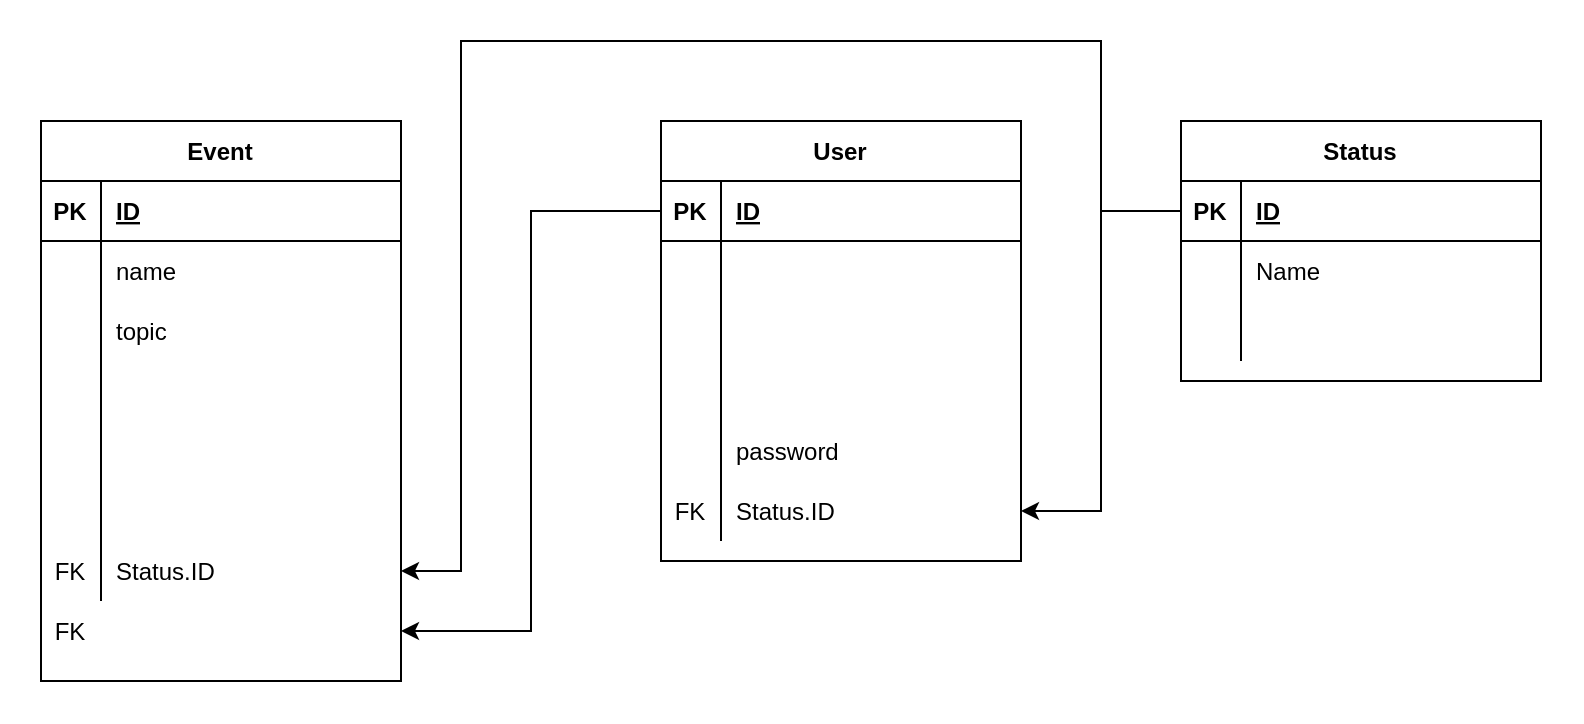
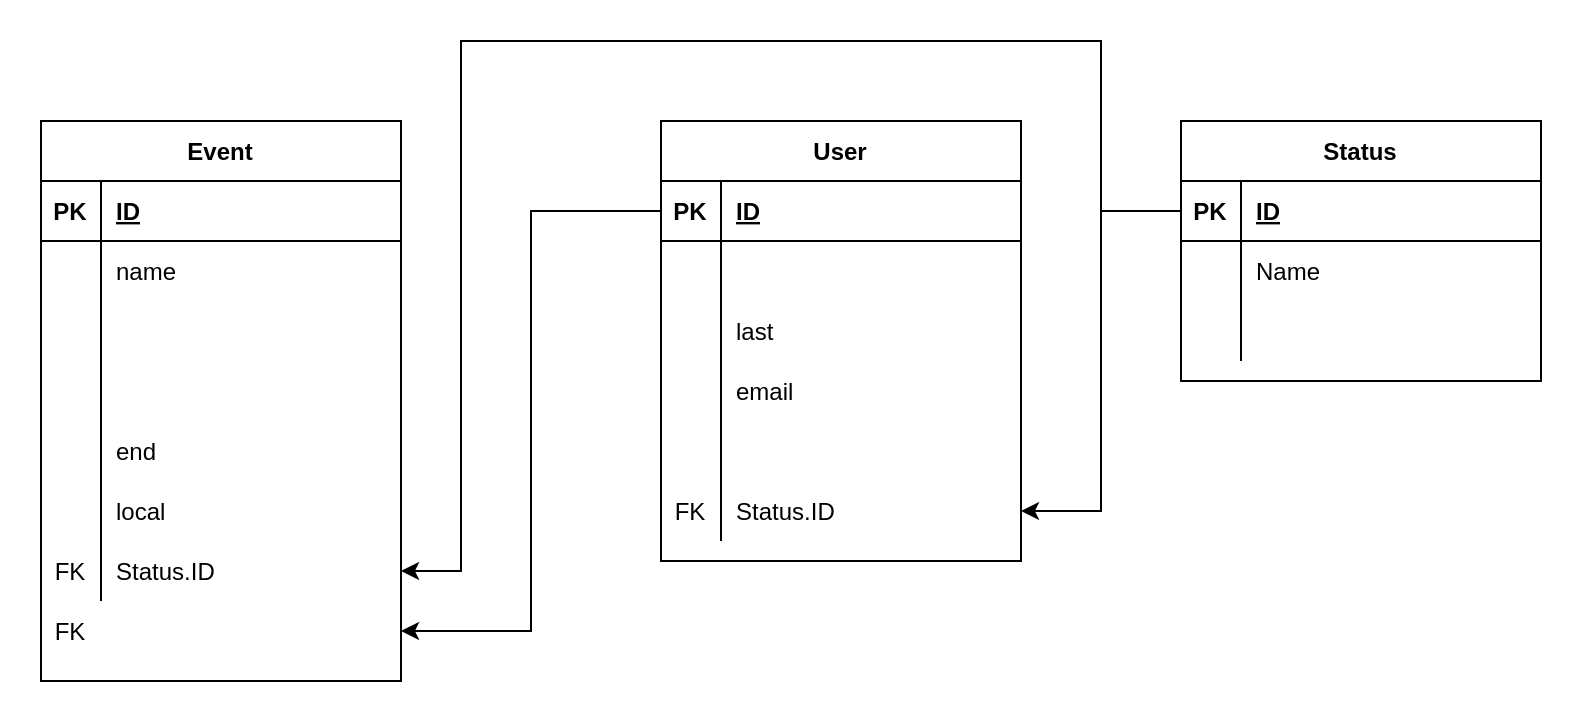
node "topic": removed
node "last": added
node "email": added
node "end": added
node "password": removed
node "local": added
